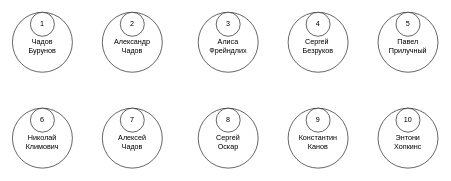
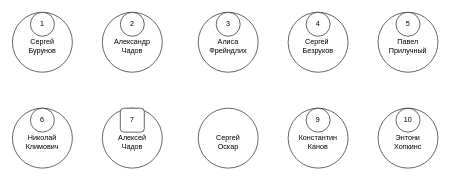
node "Чадов Бурунов": label "Чадов Бурунов" -> "Сергей Бурунов"
node "7": shape ellipse -> rounded rectangle
node "8": removed
